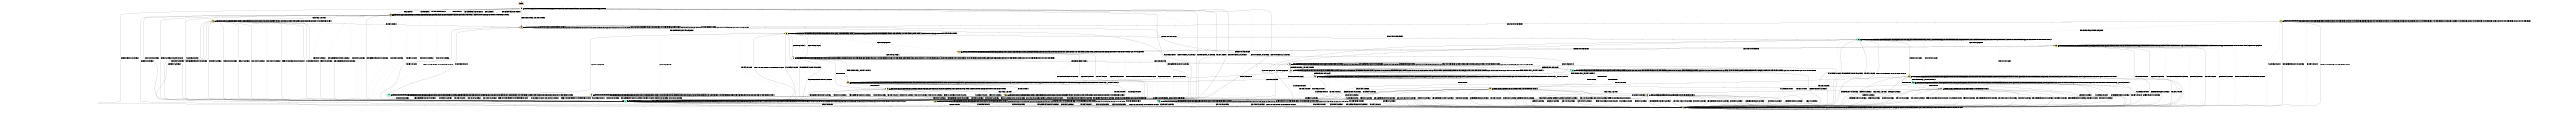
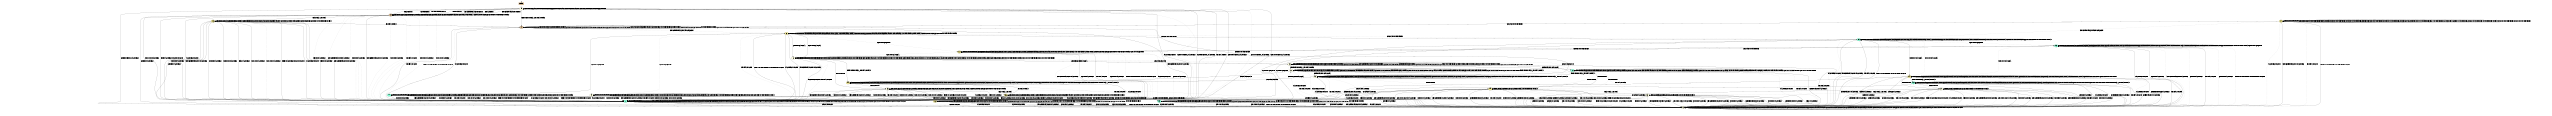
node "s18": fillcolor khaki -> aquamarine
edge "s19" -> "s24": reversed
